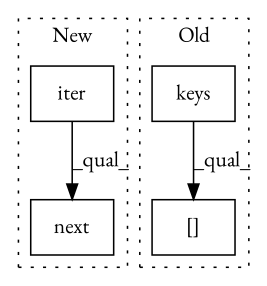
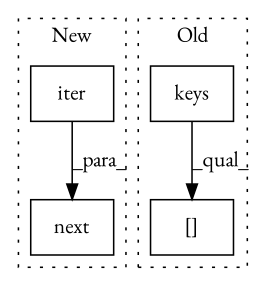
edge "iter" -> "next": label "_qual_" -> "_para_"
